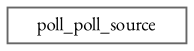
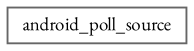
node "poll_poll_source": label "poll_poll_source" -> "android_poll_source"
